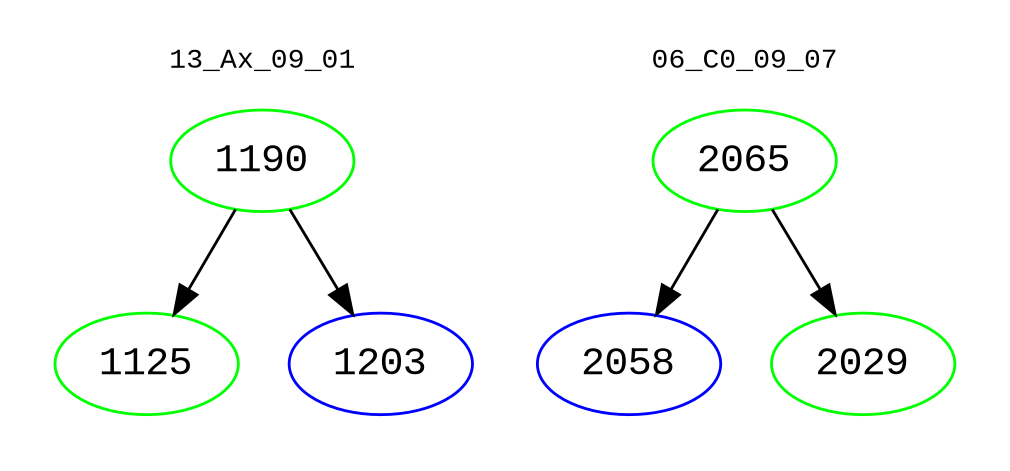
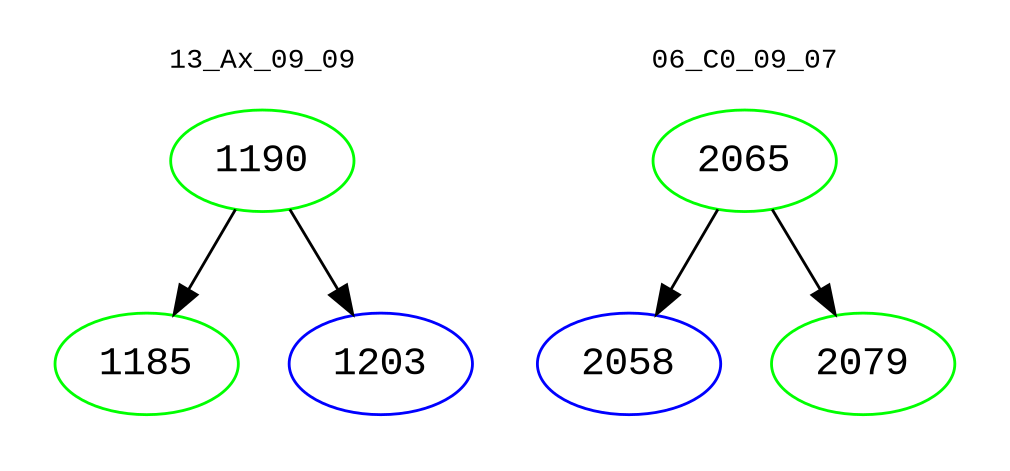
cluster "13_Ax_09_01": label "13_Ax_09_01" -> "13_Ax_09_09"
node "1125": label "1125" -> "1185"
node "2029": label "2029" -> "2079"
